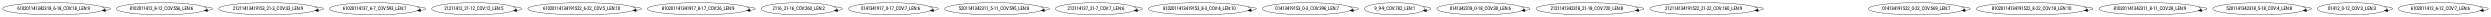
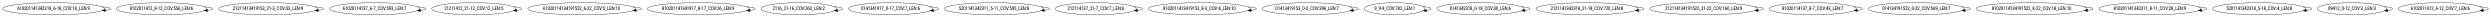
node "81020114137_8-7_COV:43_LEN:7": added
node "01412_0-12_COV:3_LEN:3": label "01412_0-12_COV:3_LEN:3" -> "09412_0-12_COV:3_LEN:3"
